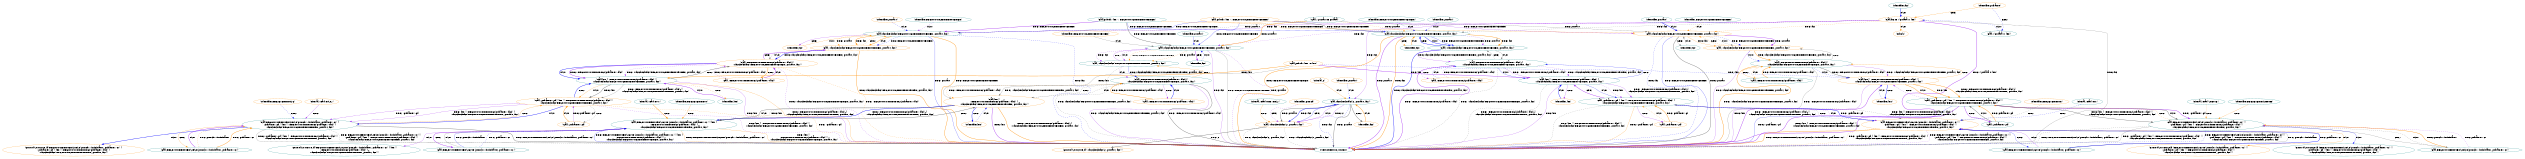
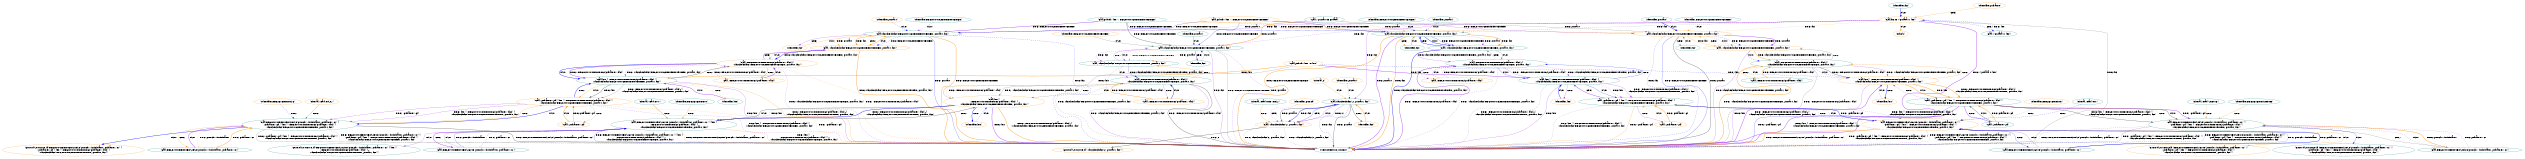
edge "(Identifier,p_frame)" -> "(Call,*(p_data + len))": now "(Call,fcs = *(p_data + len))" -> "(Call,*(p_data + len))"
edge "(Call,*(p_data + len))" -> "(Call,fcs = *(p_data + len))": label "AST: " -> "DDG: len"
node "(Call,rfc_check_dlci(2, p_start, fcs))": label "(Call,rfc_check_dlci(2, p_start, fcs))" -> "(Call,rfc_check_fcs(2, p_start, fcs))"
